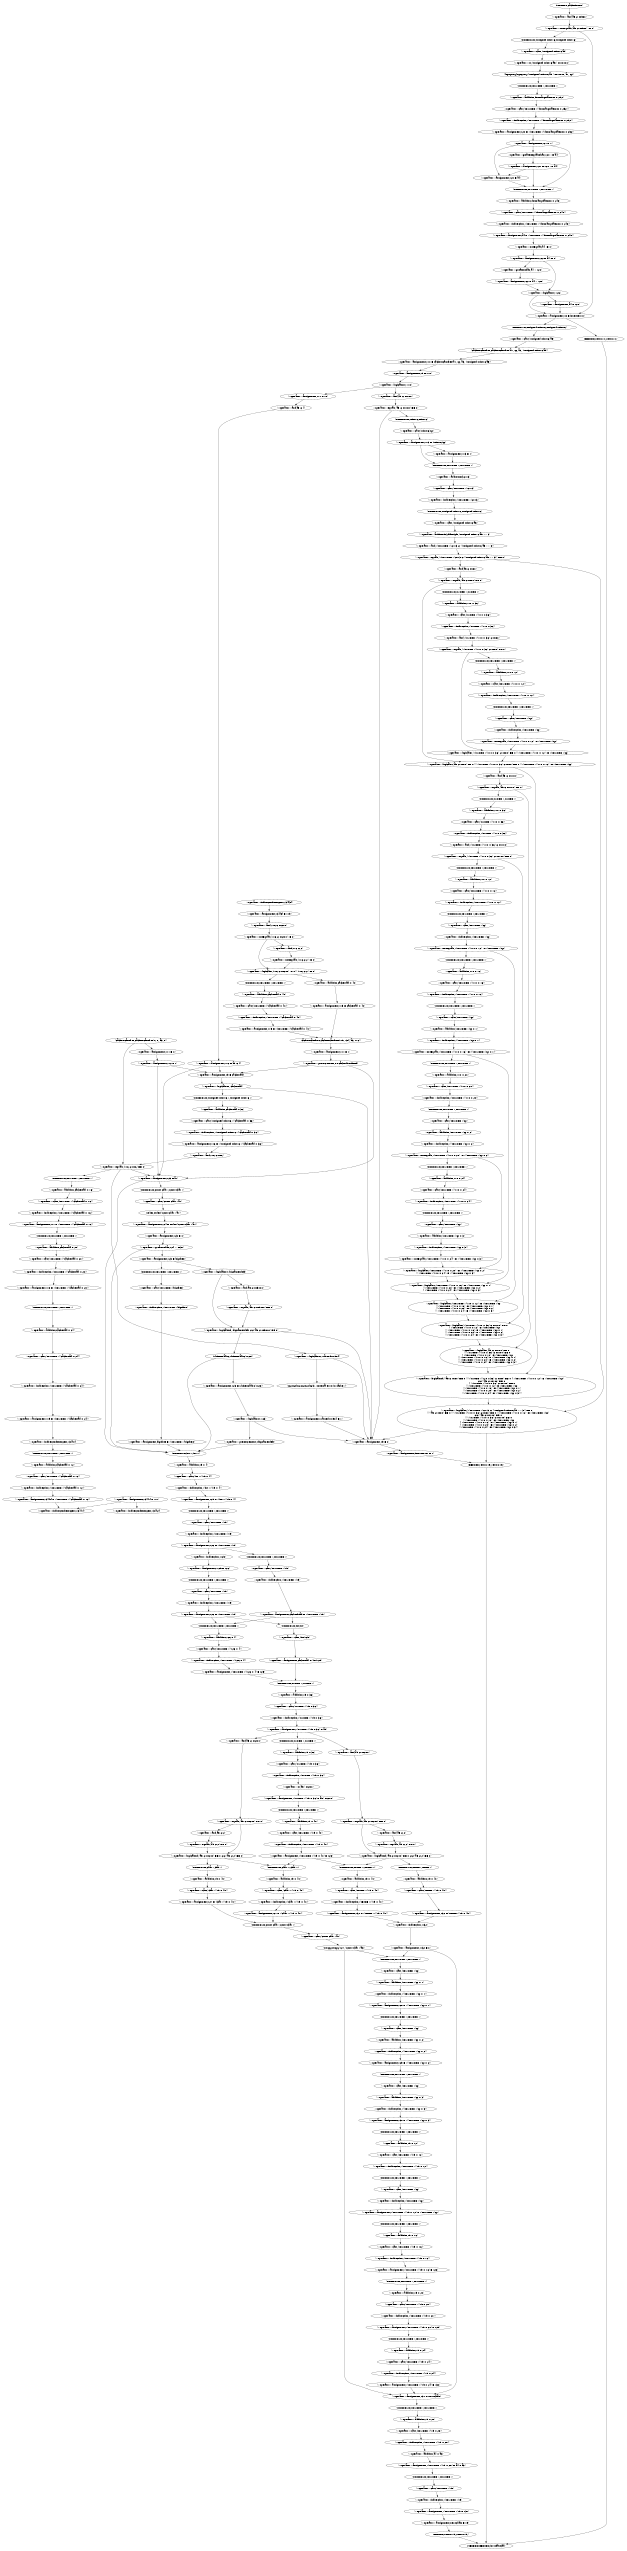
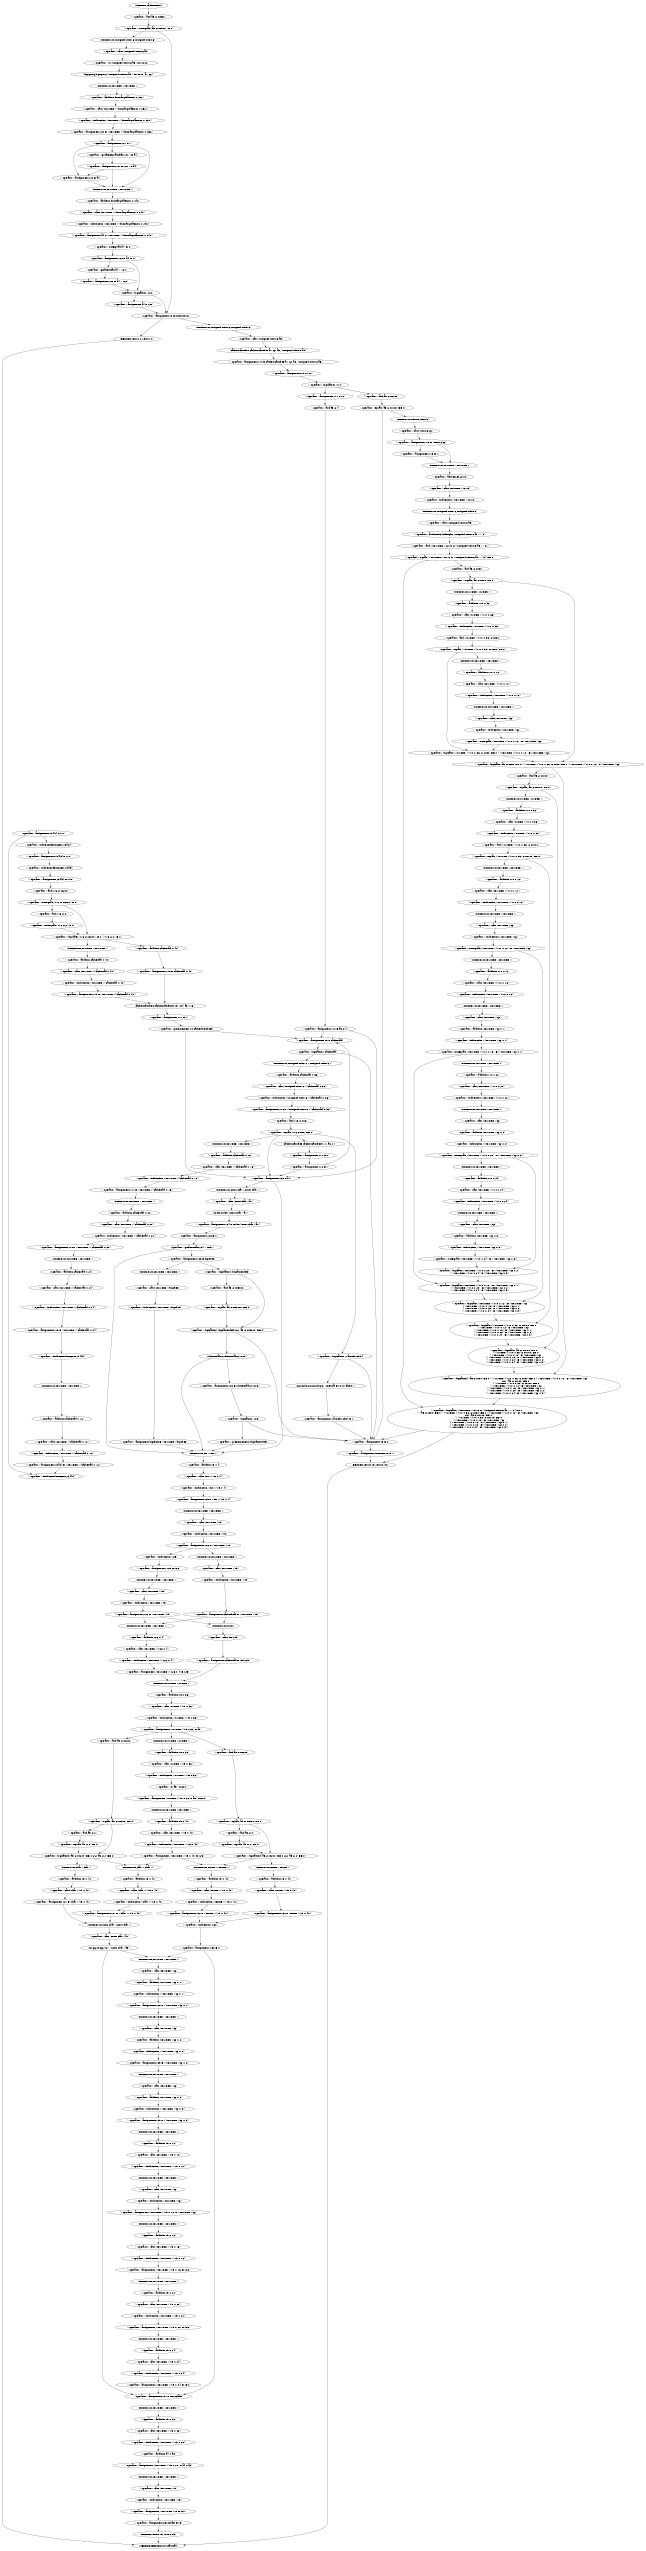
node "(<operator>.assignment,v34[2] = v18)": added
edge "(cache_scan_free,cache_scan_free(0, 0, a3, 0))" -> "(<operator>.equals,(v16 & 0xC) == 0)": reversed
